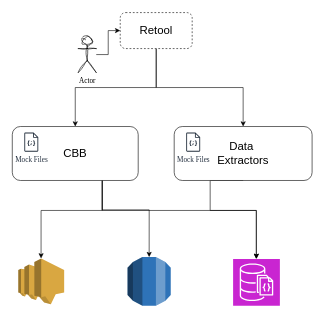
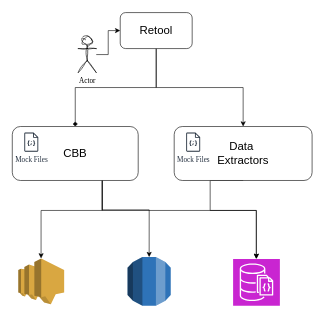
node "Retool": style dashed -> solid
edge "Retool" -> "CBB": arrowhead classic -> diamond
